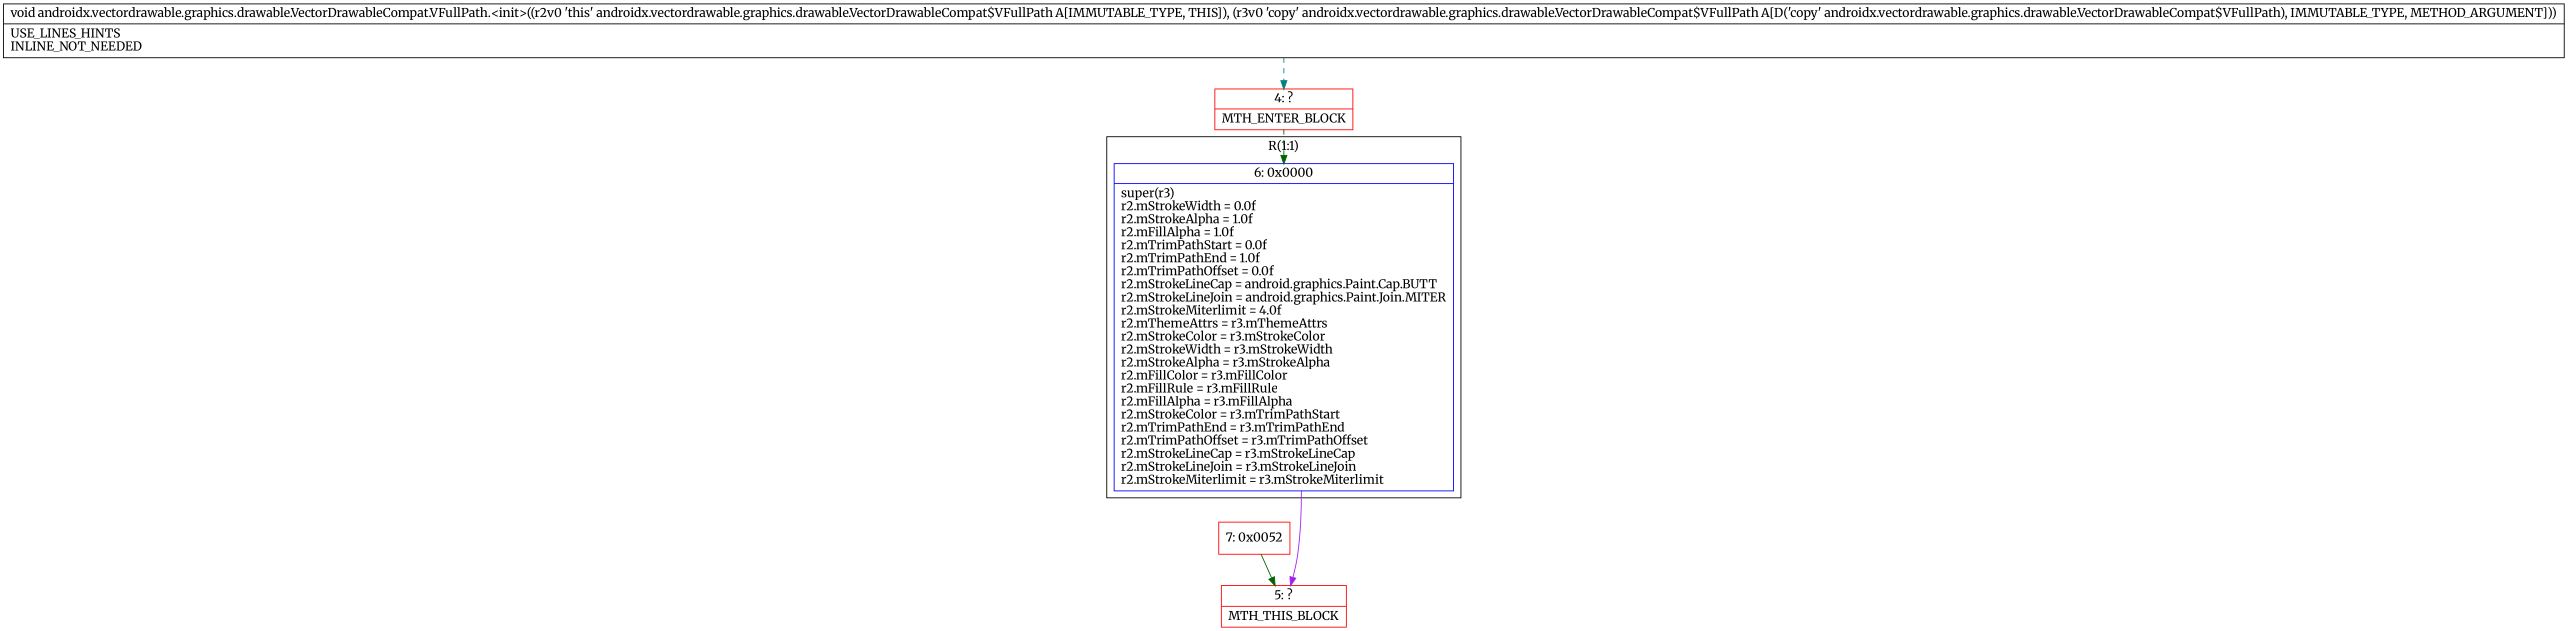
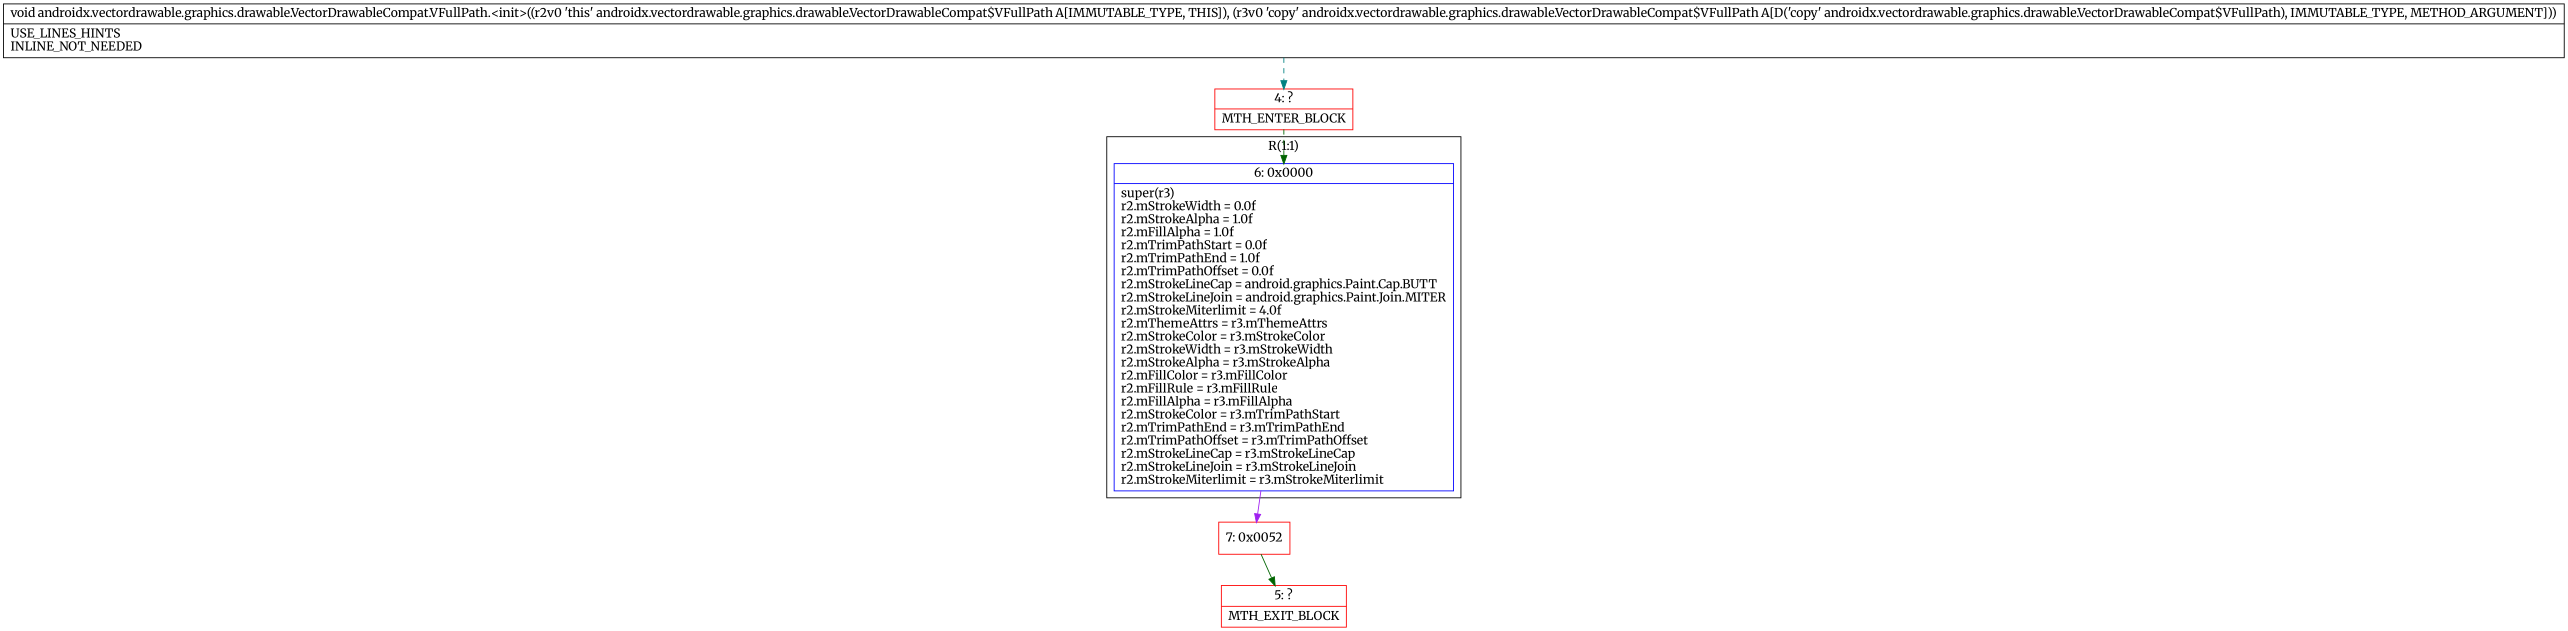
edge "6: 0x0000" -> "5: ?": now "6: 0x0000" -> "7: 0x0052"
node "5: ?": text "MTH_THIS_BLOCK" -> "MTH_EXIT_BLOCK"
